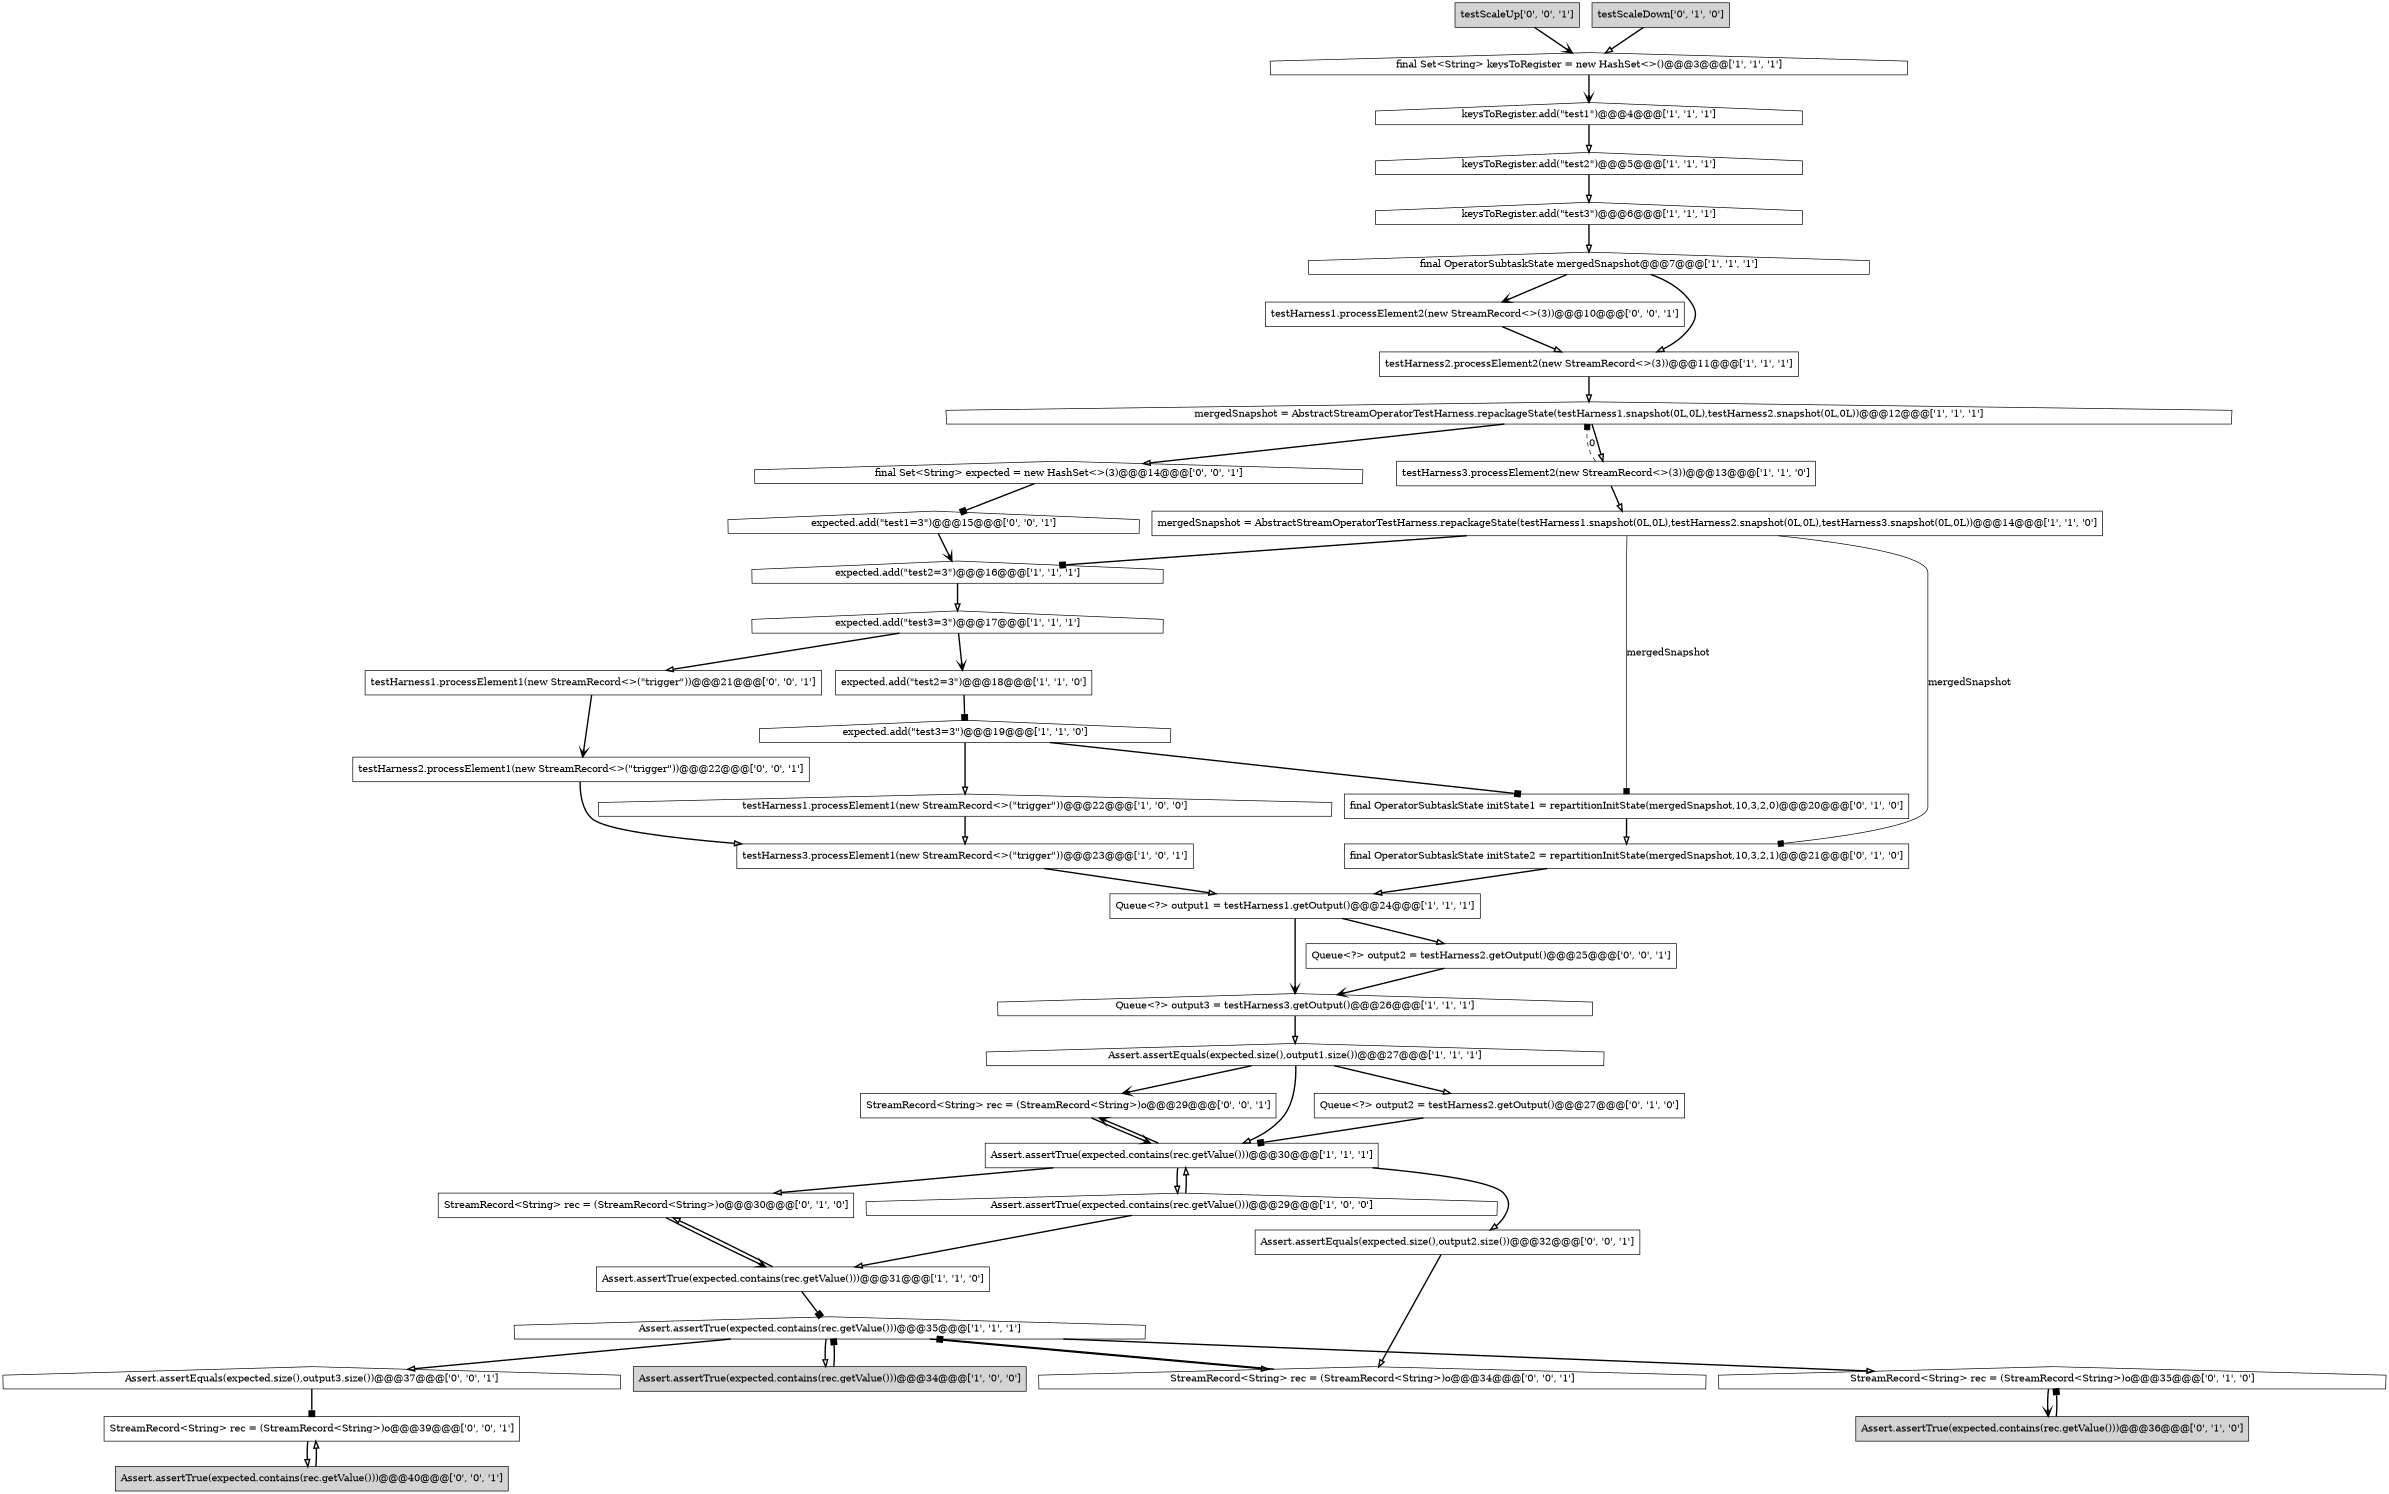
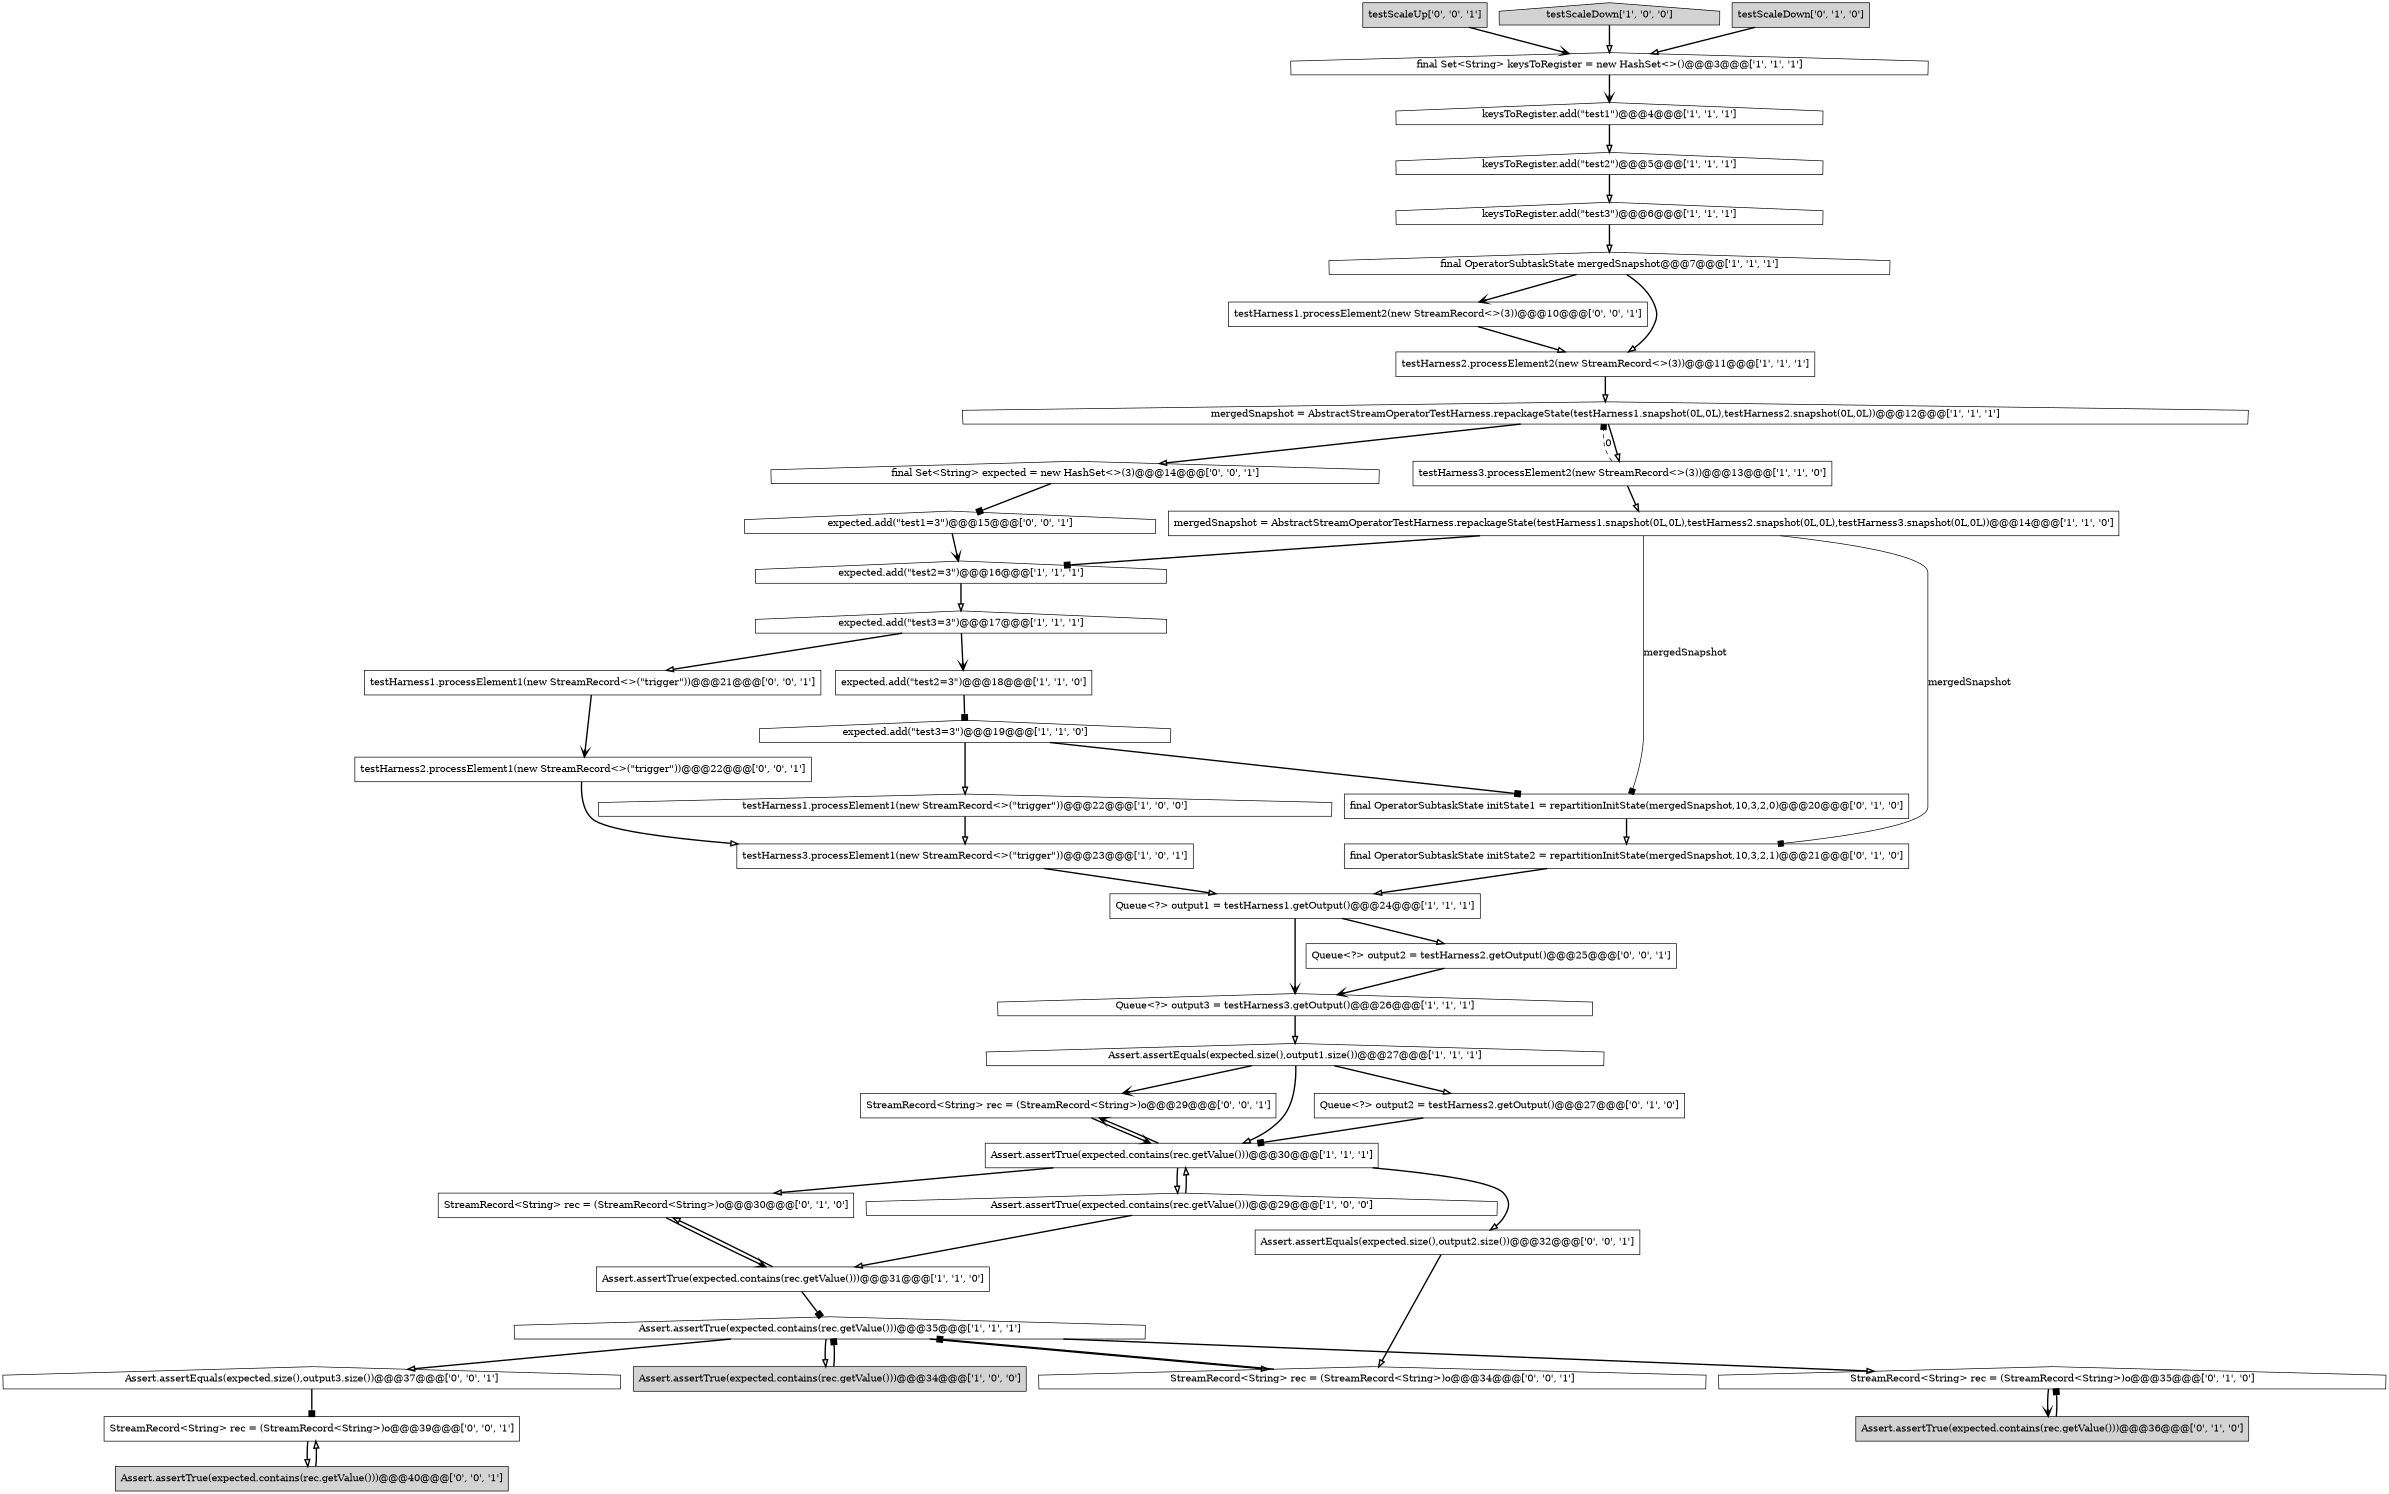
node "testScaleDown['1', '0', '0']": added
